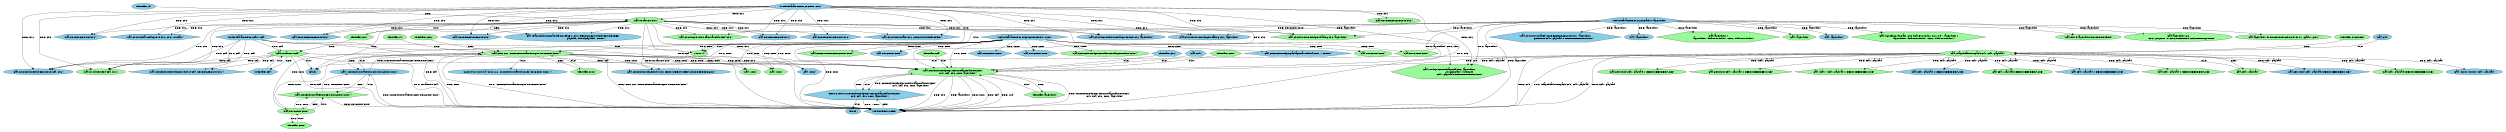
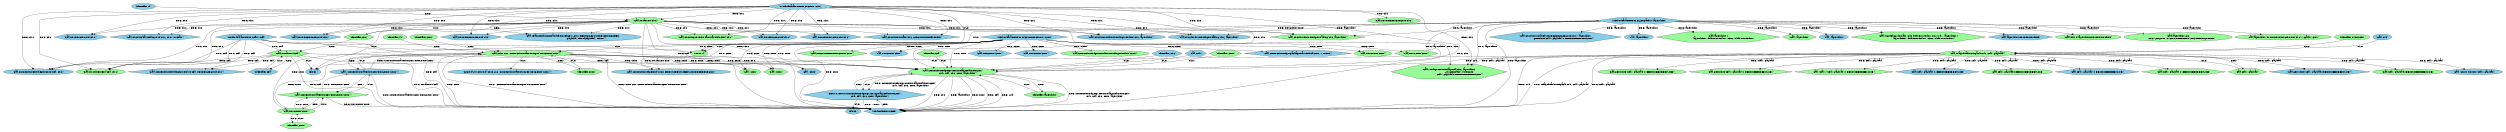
node "(Call,layer_hint?LD_APP:LD_EXIT)": added
edge "(MethodParameterIn,edge_connection_t *conn)" -> "(Call,EDGE_TO_ENTRY_CONN(conn))": label "DDG: conn" -> "CONN: conn"
